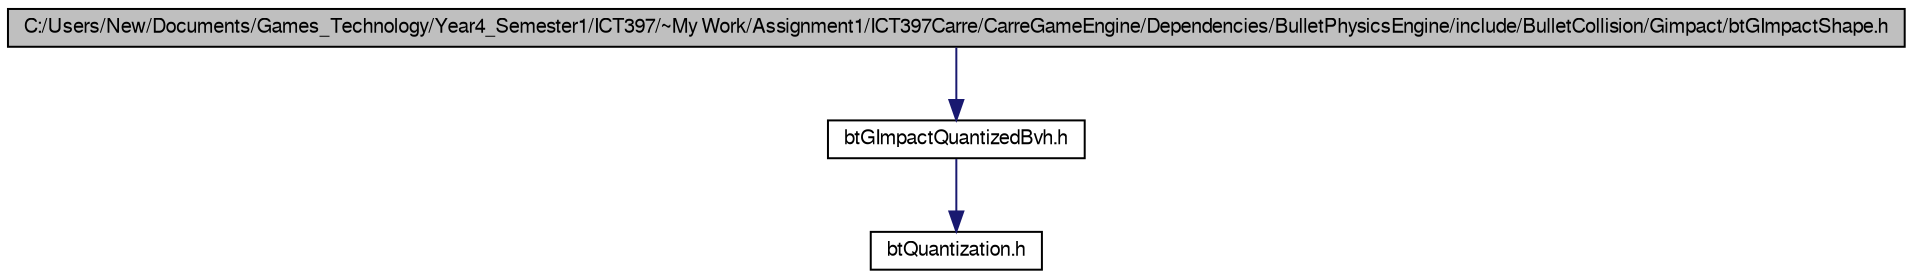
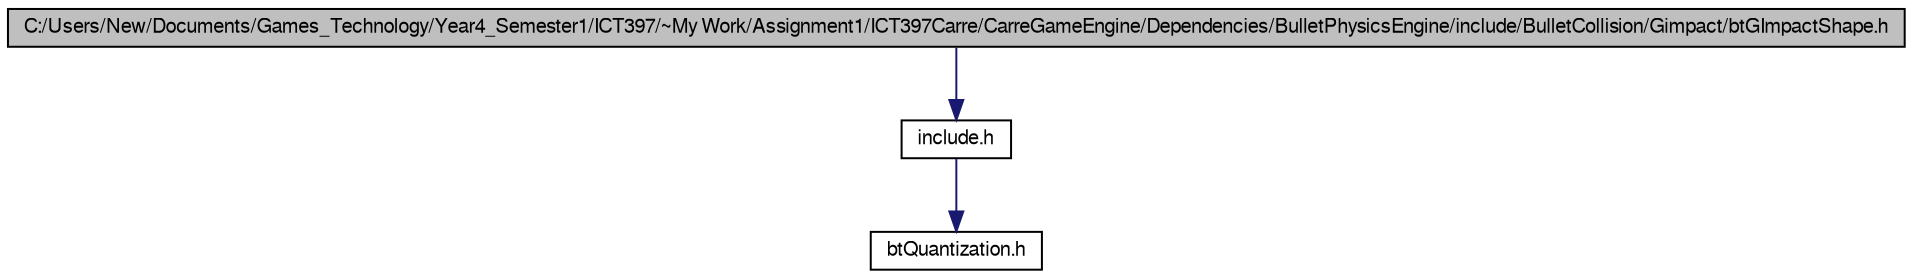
node "btGImpactQuantizedBvh.h": label "btGImpactQuantizedBvh.h" -> "include.h"
